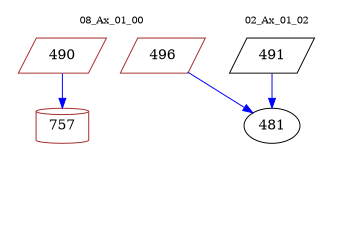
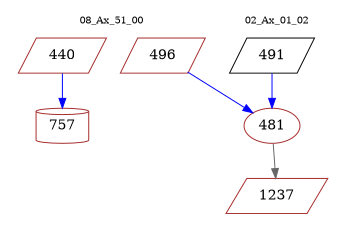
cluster "08_Ax_01_00": label "08_Ax_01_00" -> "08_Ax_51_00"
node "490": label "490" -> "440"
node "481": color black -> brown
node "1237": added
